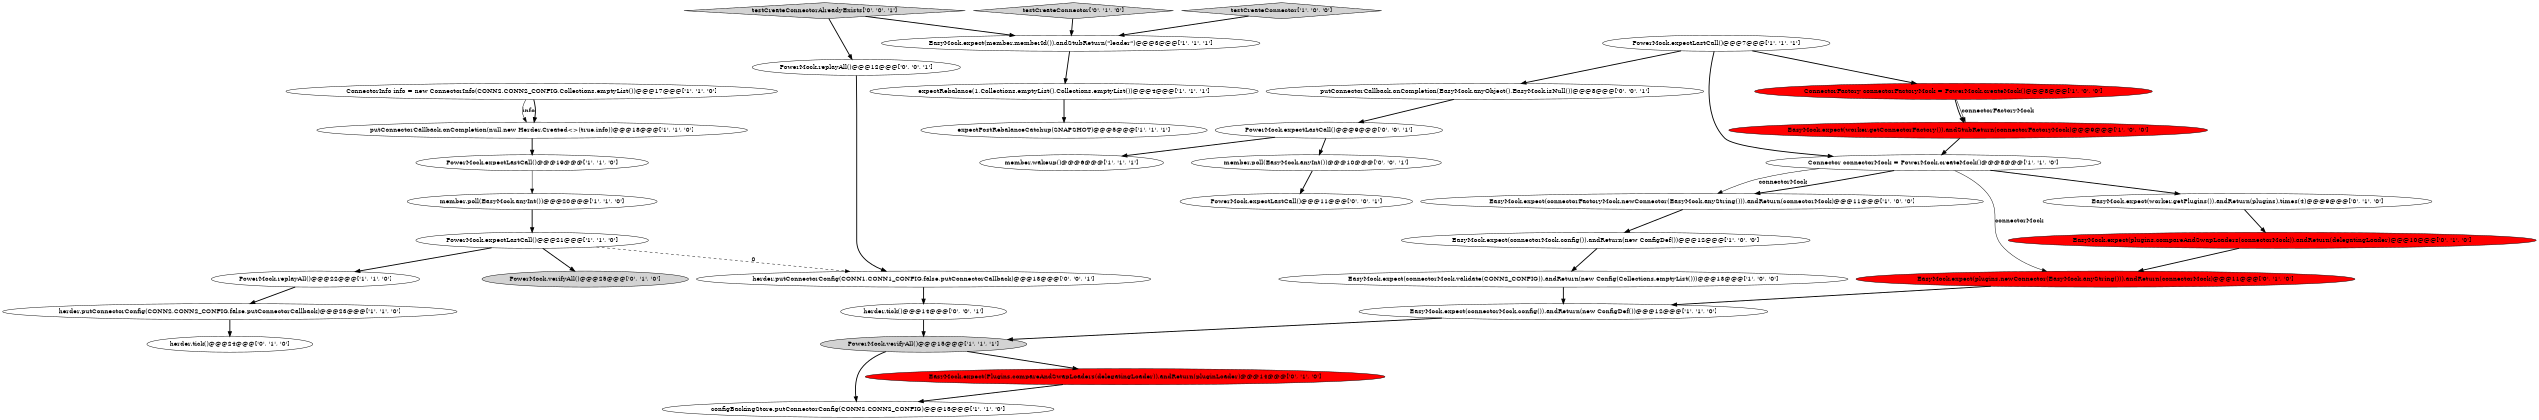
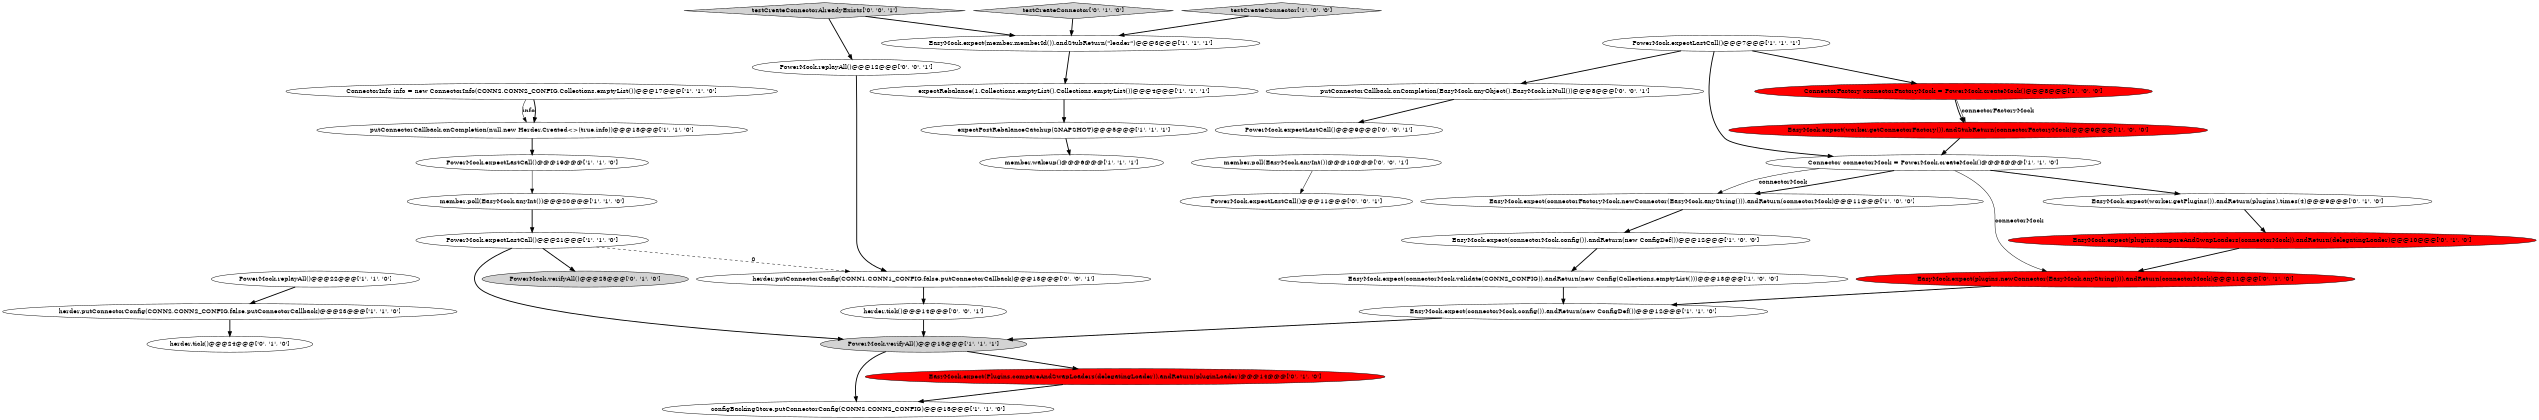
edge "PowerMock.expectLastCall()@@@9@@@['0', '0', '1']" -> "member.poll(EasyMock.anyInt())@@@10@@@['0', '0', '1']": removed
edge "PowerMock.expectLastCall()@@@9@@@['0', '0', '1']" -> "member.wakeup()@@@6@@@['1', '1', '1']": now "expectPostRebalanceCatchup(SNAPSHOT)@@@5@@@['1', '1', '1']" -> "member.wakeup()@@@6@@@['1', '1', '1']"
edge "member.poll(EasyMock.anyInt())@@@10@@@['0', '0', '1']" -> "PowerMock.expectLastCall()@@@11@@@['0', '0', '1']": style bold -> solid
edge "PowerMock.expectLastCall()@@@21@@@['1', '1', '0']" -> "PowerMock.replayAll()@@@22@@@['1', '1', '0']": now "PowerMock.expectLastCall()@@@21@@@['1', '1', '0']" -> "PowerMock.verifyAll()@@@15@@@['1', '1', '1']"
